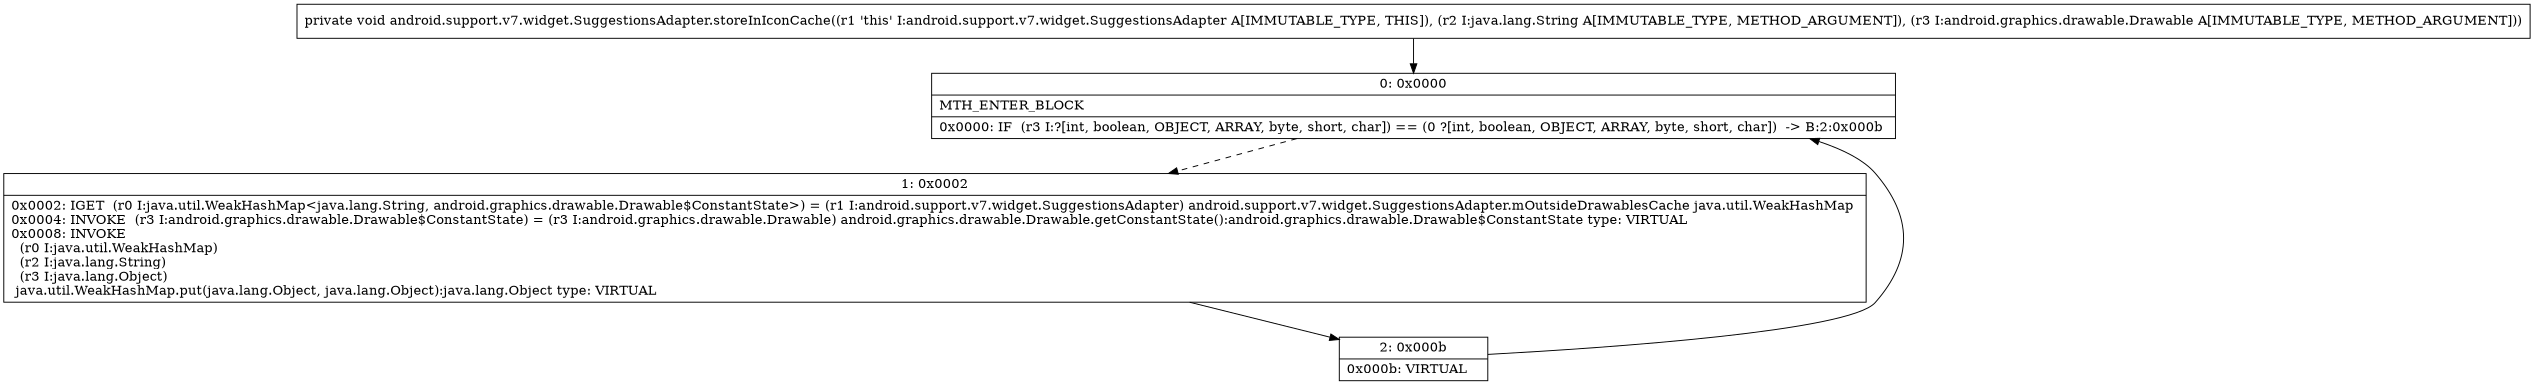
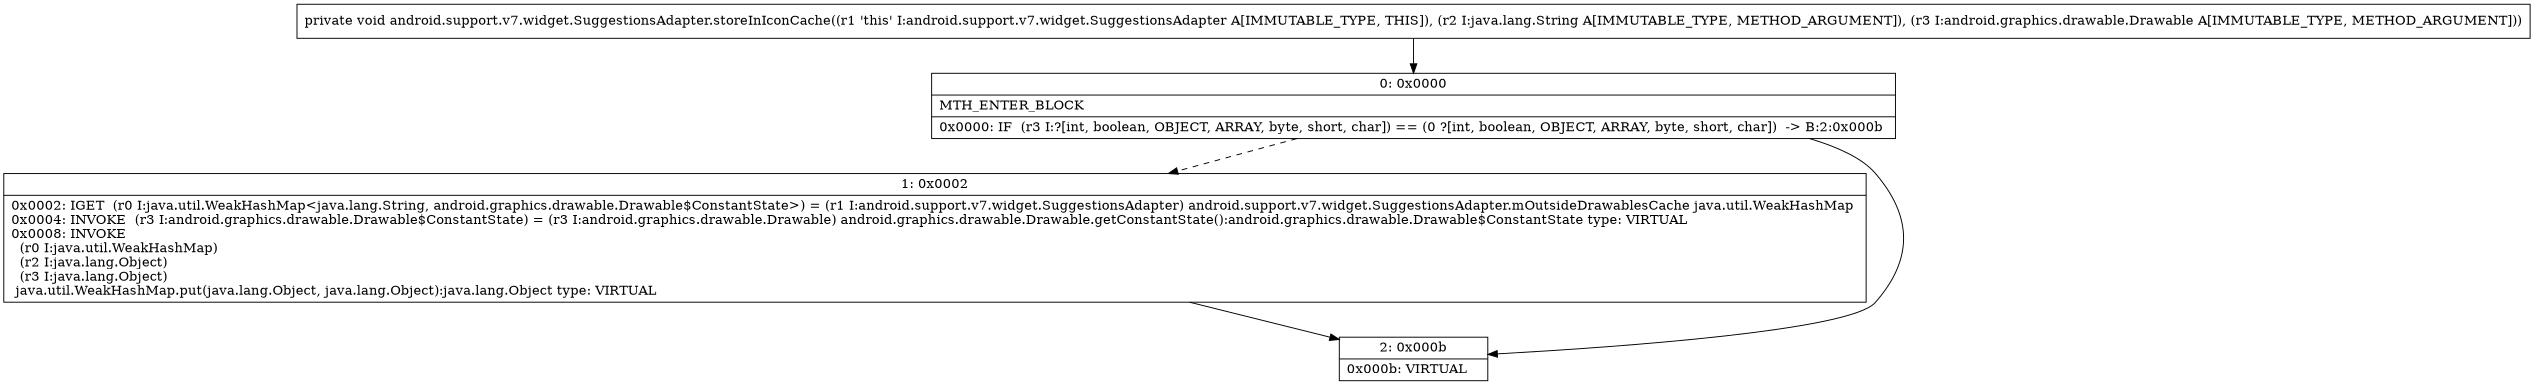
node "1: 0x0002": text "(r2 I:java.lang.String)" -> "(r2 I:java.lang.Object)"
edge "2: 0x000b" -> "0: 0x0000": reversed
